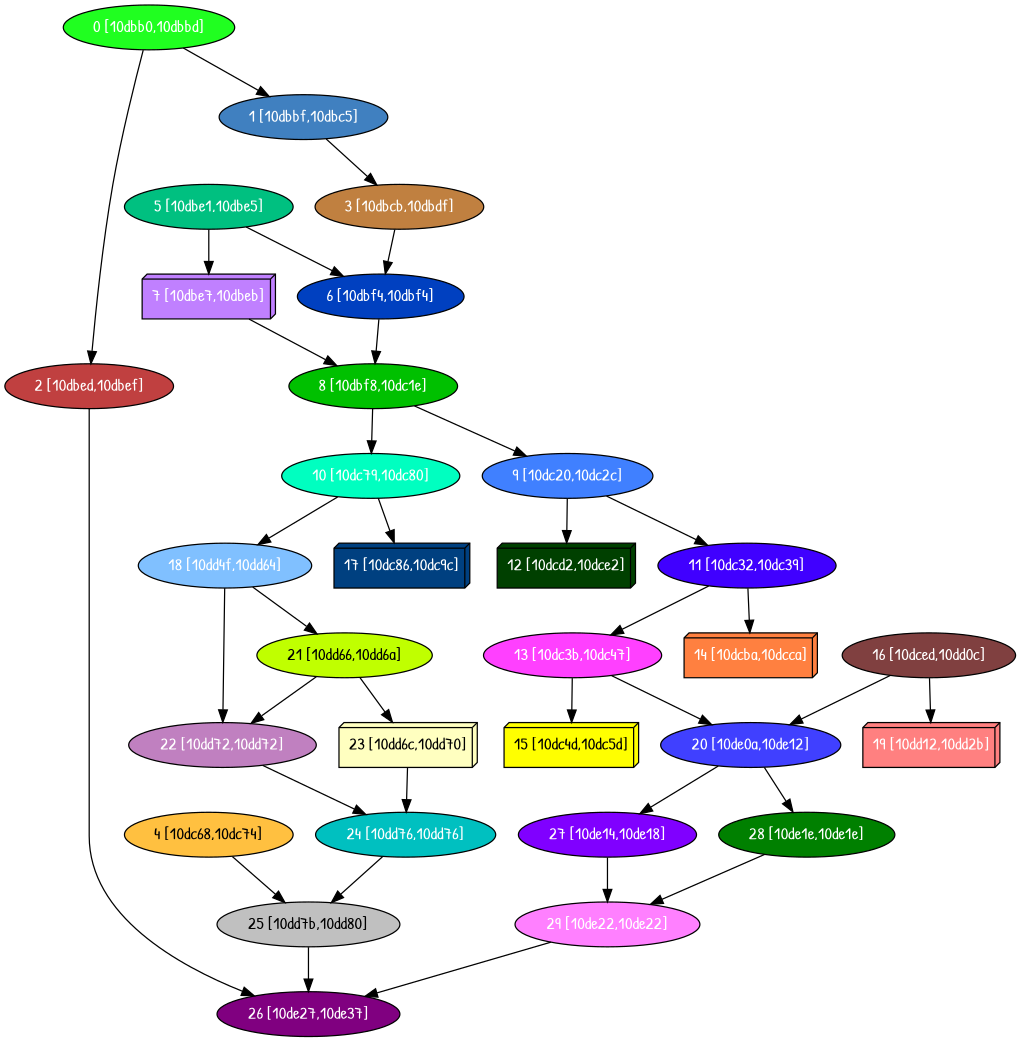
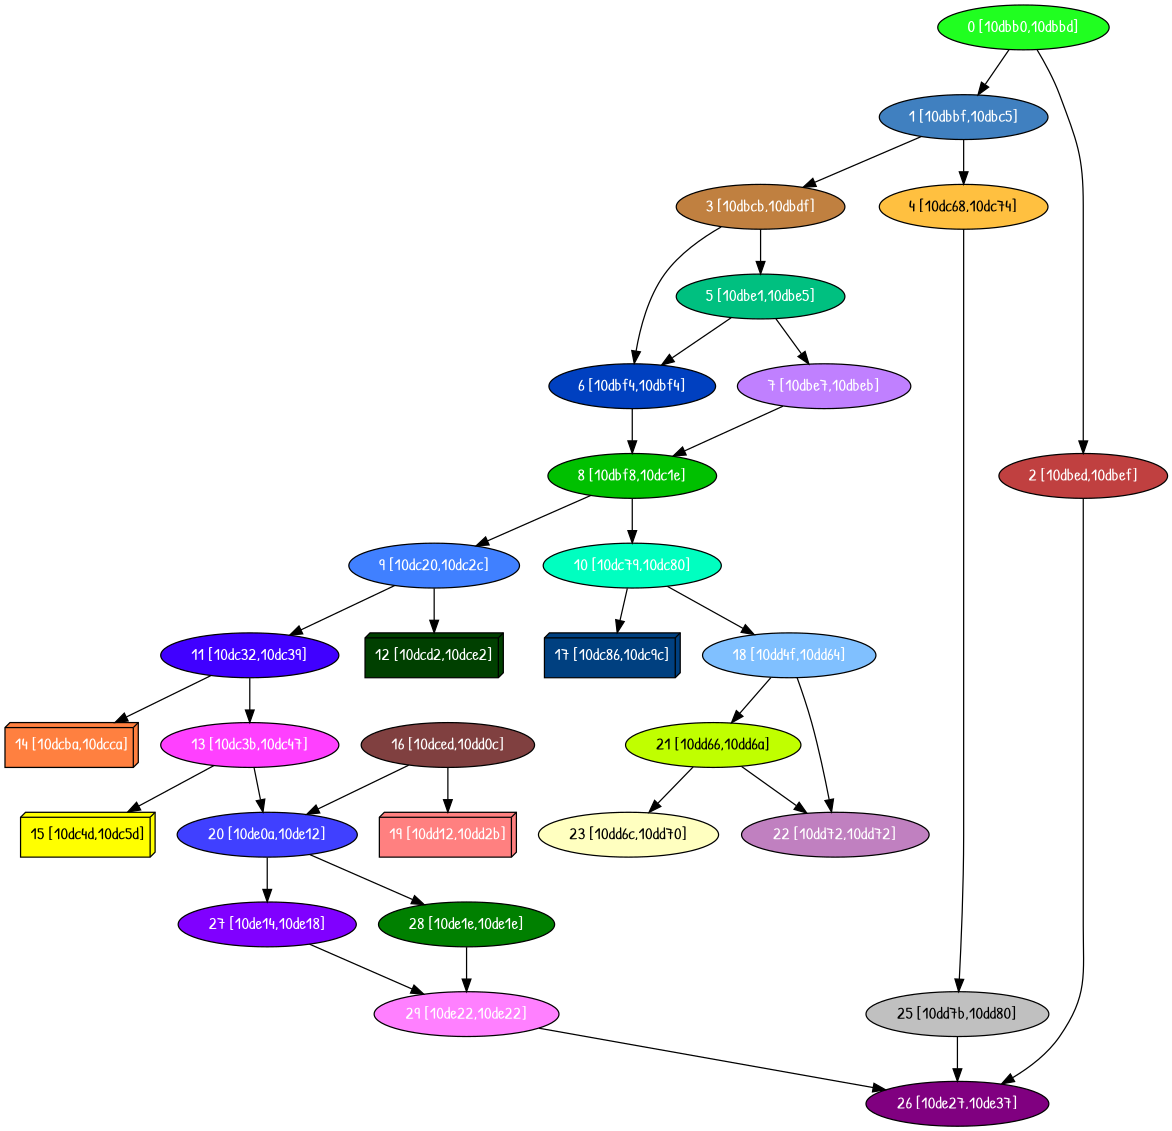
edge "1 [10dbbf,10dbc5]" -> "4 [10dc68,10dc74]": added
edge "3 [10dbcb,10dbdf]" -> "5 [10dbe1,10dbe5]": added
node "7 [10dbe7,10dbeb]": shape box3d -> ellipse
node "23 [10dd6c,10dd70]": shape box3d -> ellipse
node "24 [10dd76,10dd76]": removed
